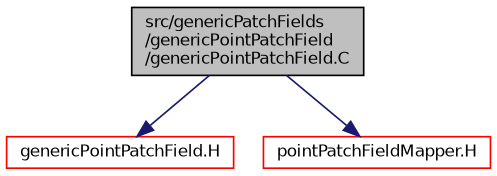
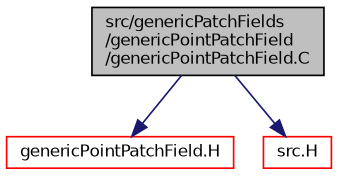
node "pointPatchFieldMapper.H": label "pointPatchFieldMapper.H" -> "src.H"
